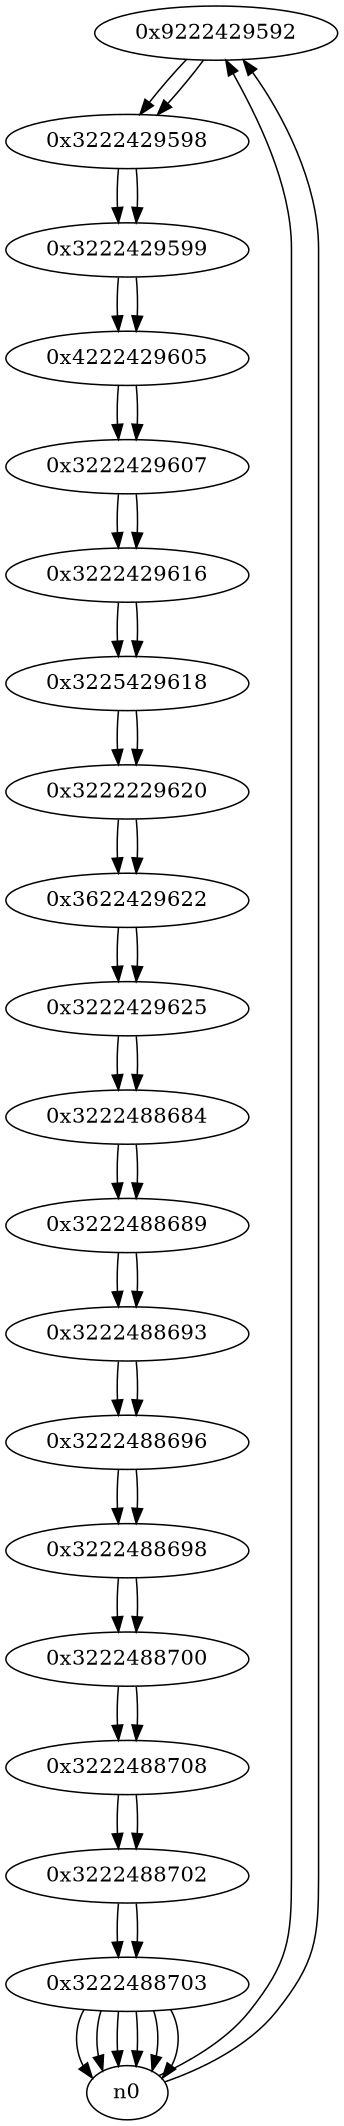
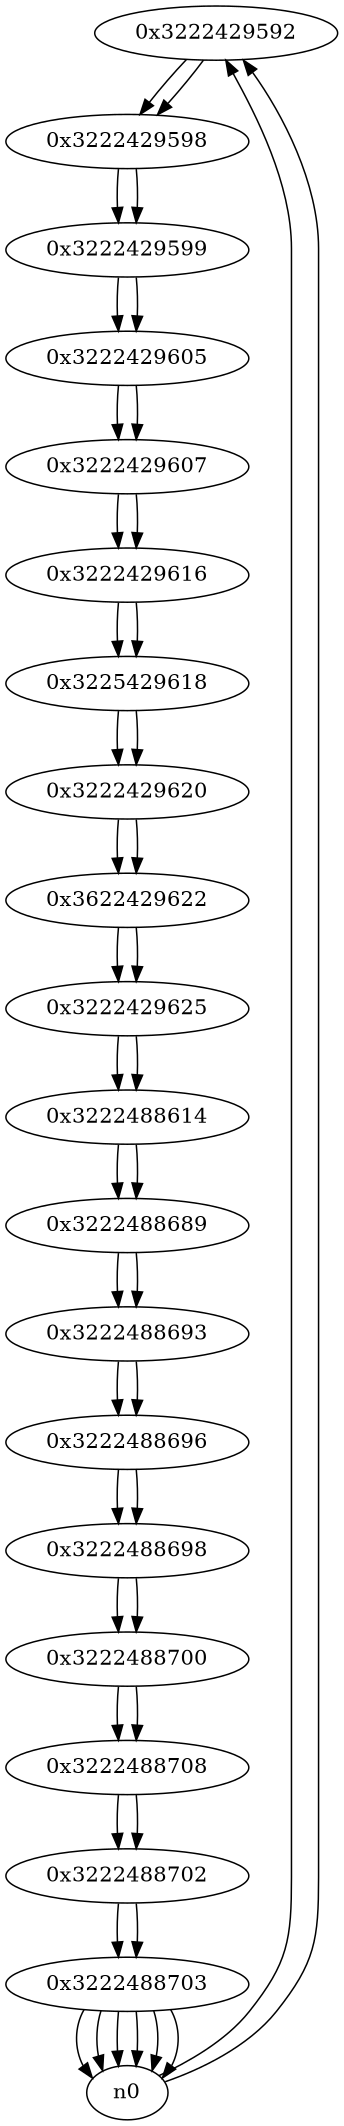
node "0x9222429592": label "0x9222429592" -> "0x3222429592"
node "0x4222429605": label "0x4222429605" -> "0x3222429605"
node "0x3222229620": label "0x3222229620" -> "0x3222429620"
node "0x3222488684": label "0x3222488684" -> "0x3222488614"
